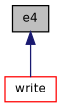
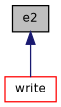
node "e4": label "e4" -> "e2"
